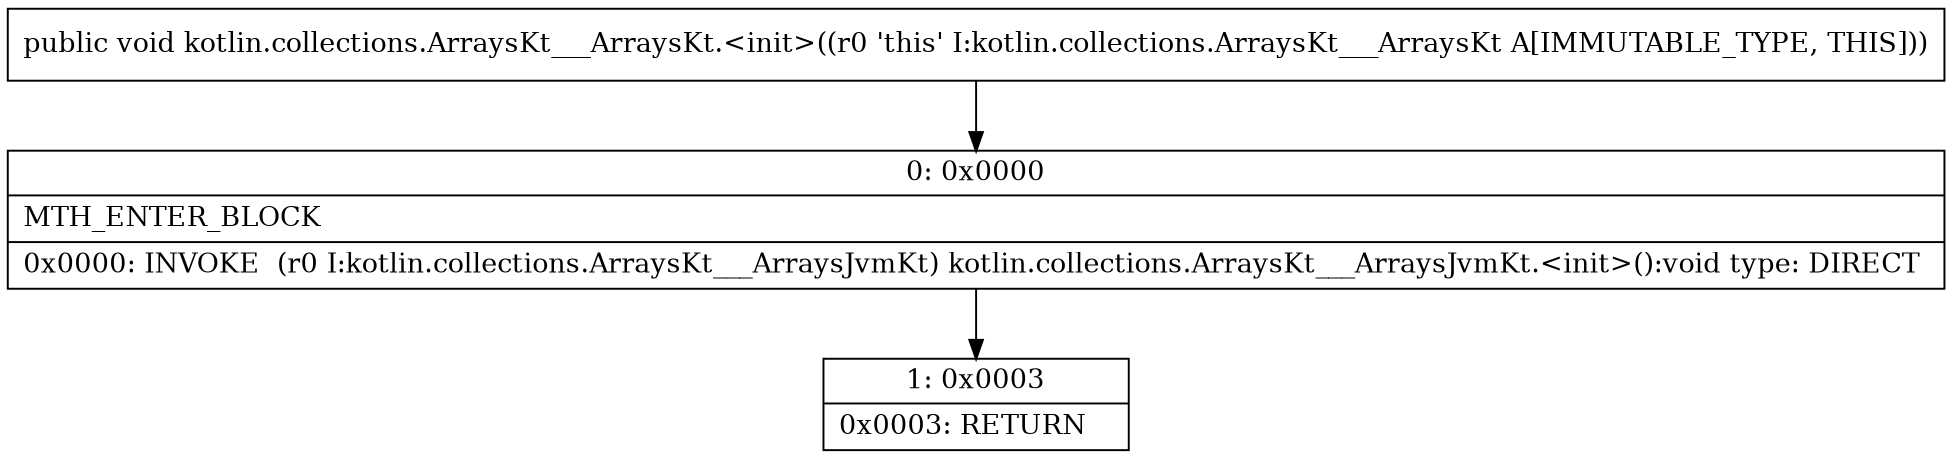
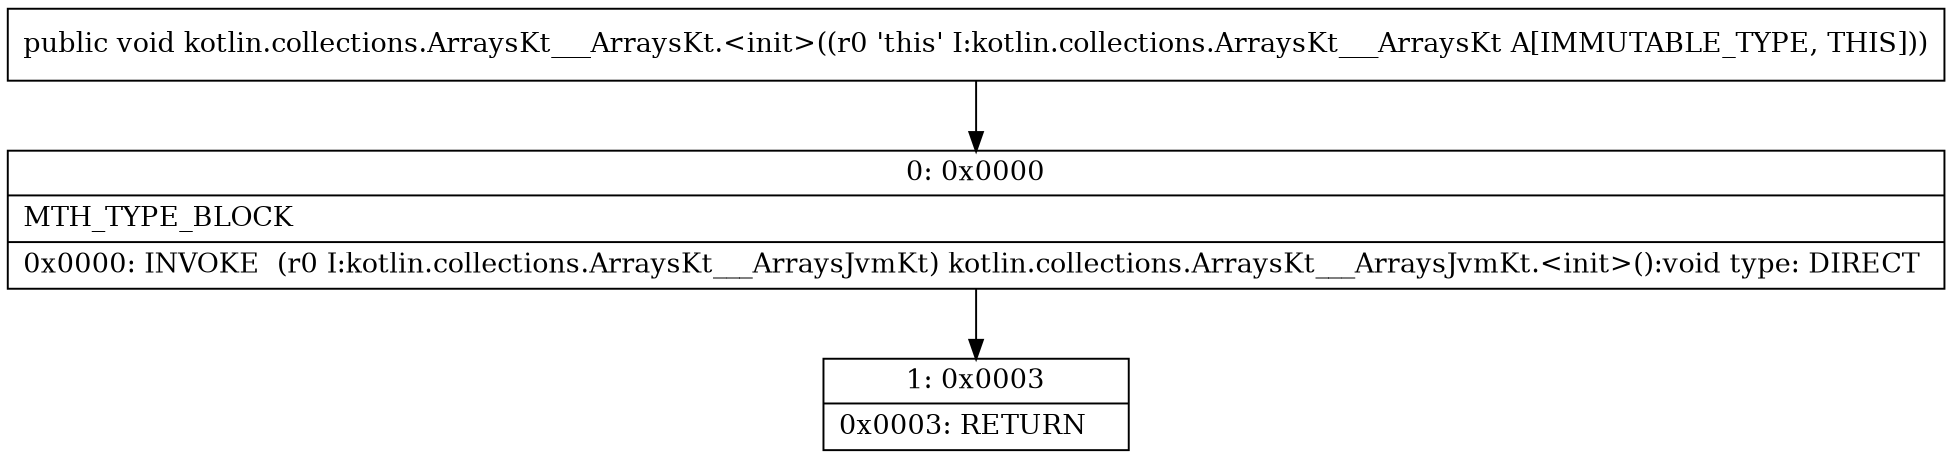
node "0: 0x0000": text "MTH_ENTER_BLOCK" -> "MTH_TYPE_BLOCK"
